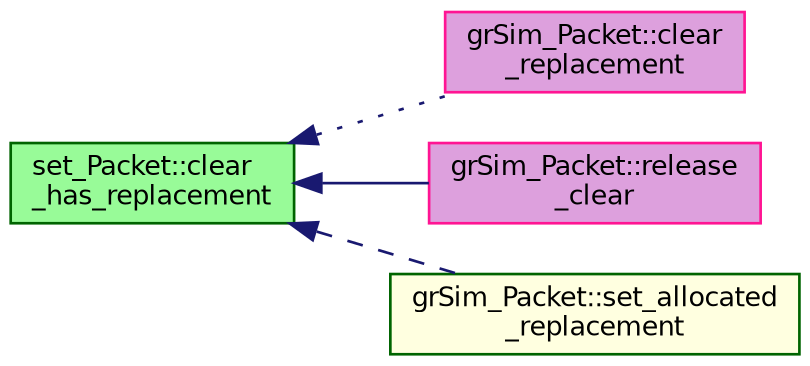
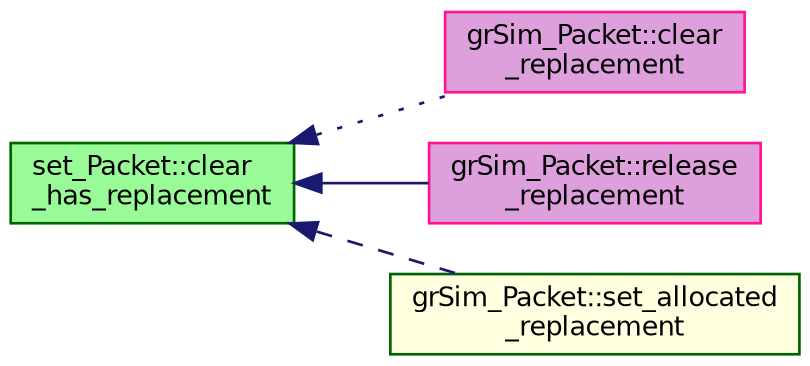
node "grSim_Packet::release _clear": label "grSim_Packet::release _clear" -> "grSim_Packet::release _replacement"
